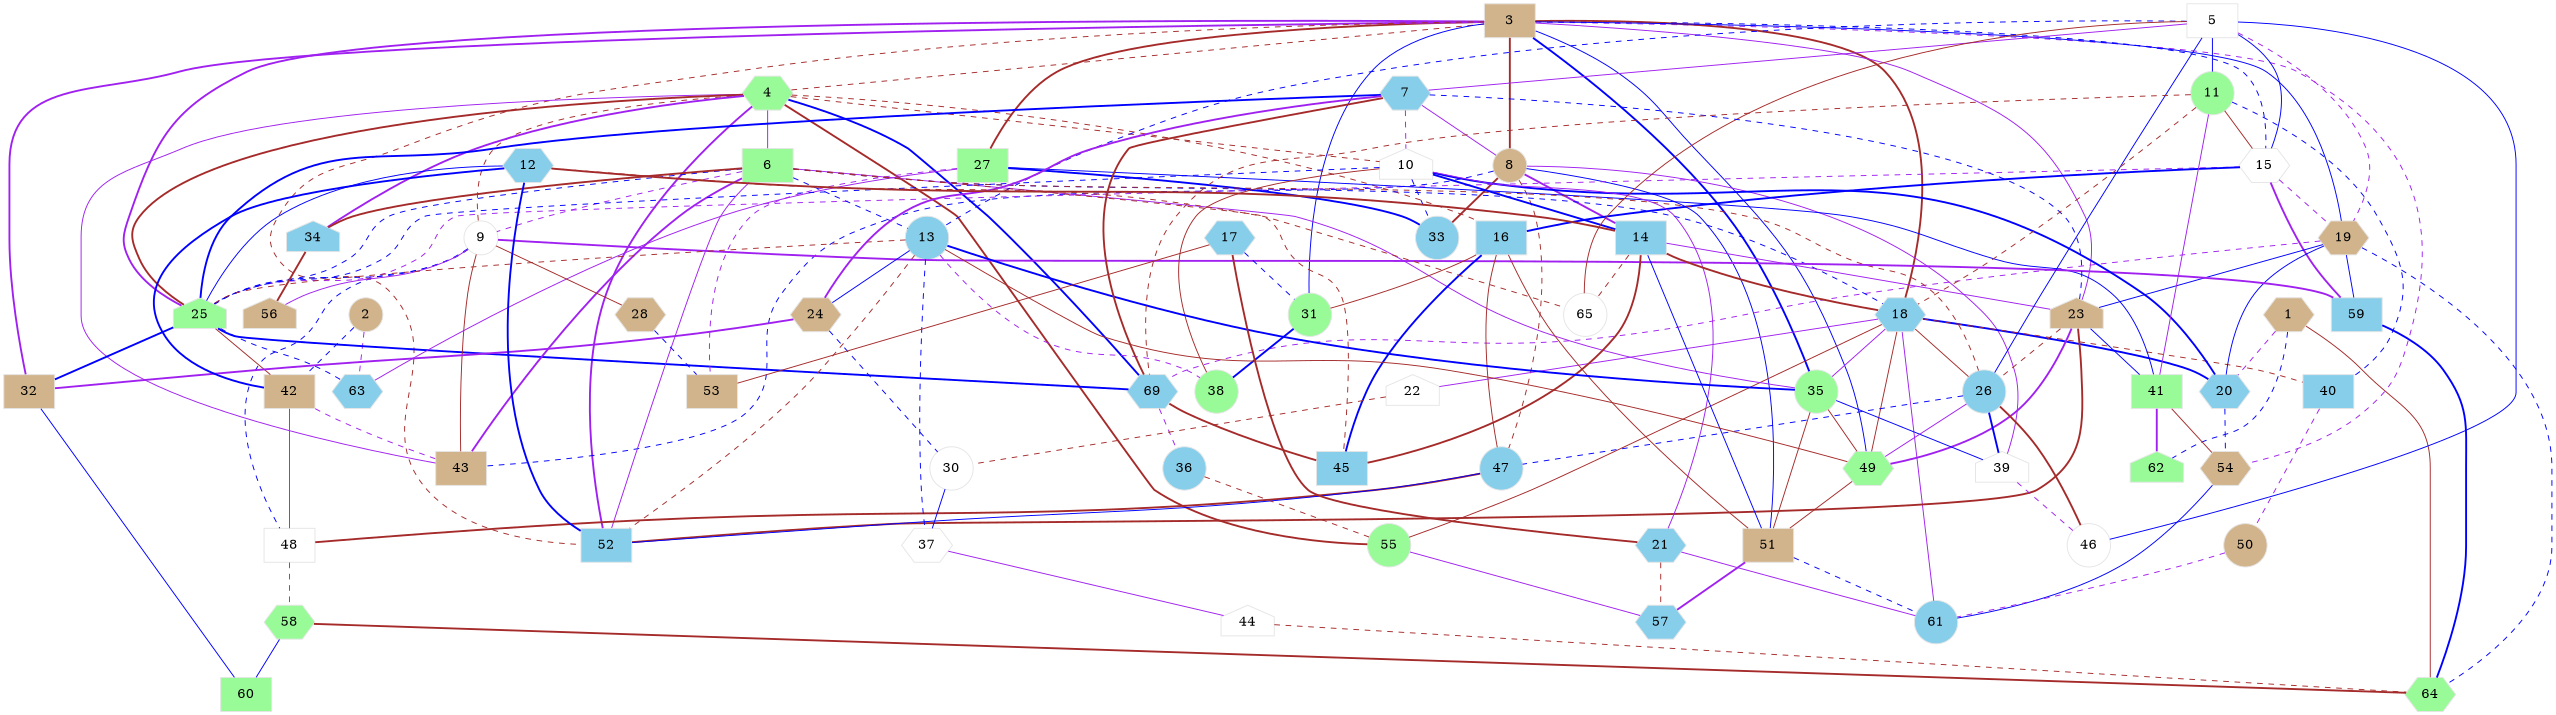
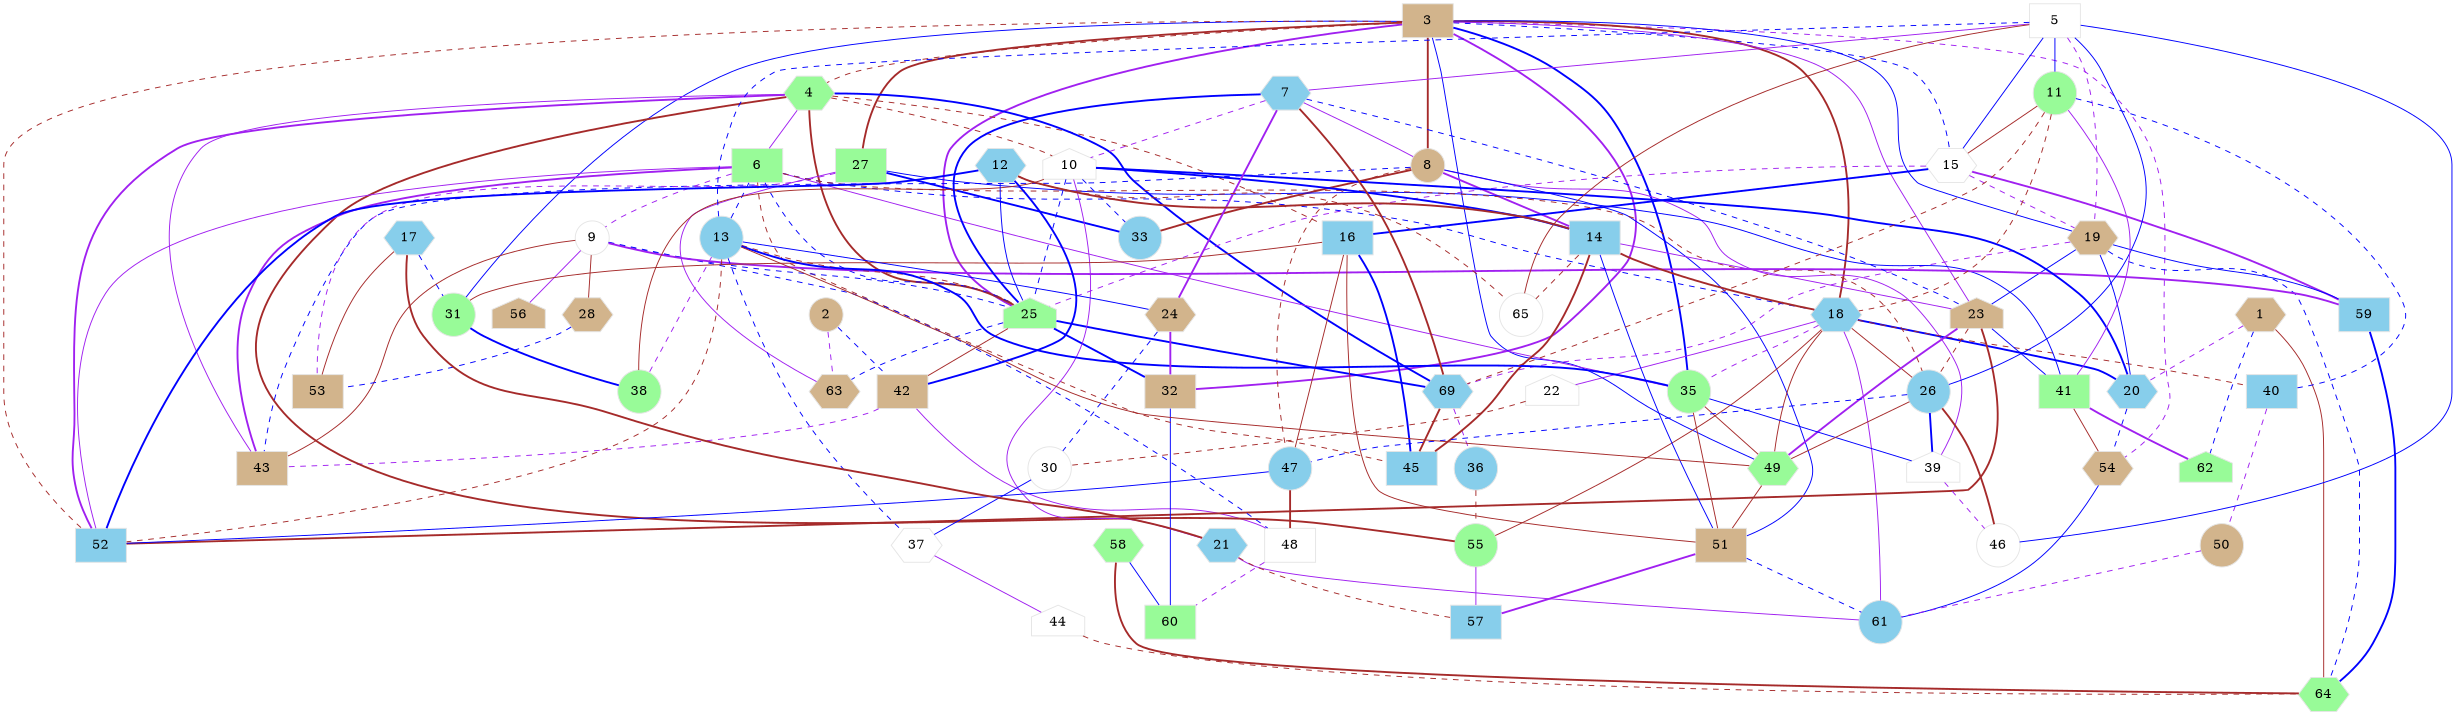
edge "4" -- "9": removed
node "34": removed
edge "18" -- "35": style solid -> dashed
node "63": fillcolor skyblue -> tan
edge "26" -- "49": color purple -> brown
edge "48" -- "58": now "48" -- "60"
node "57": shape hexagon -> box
